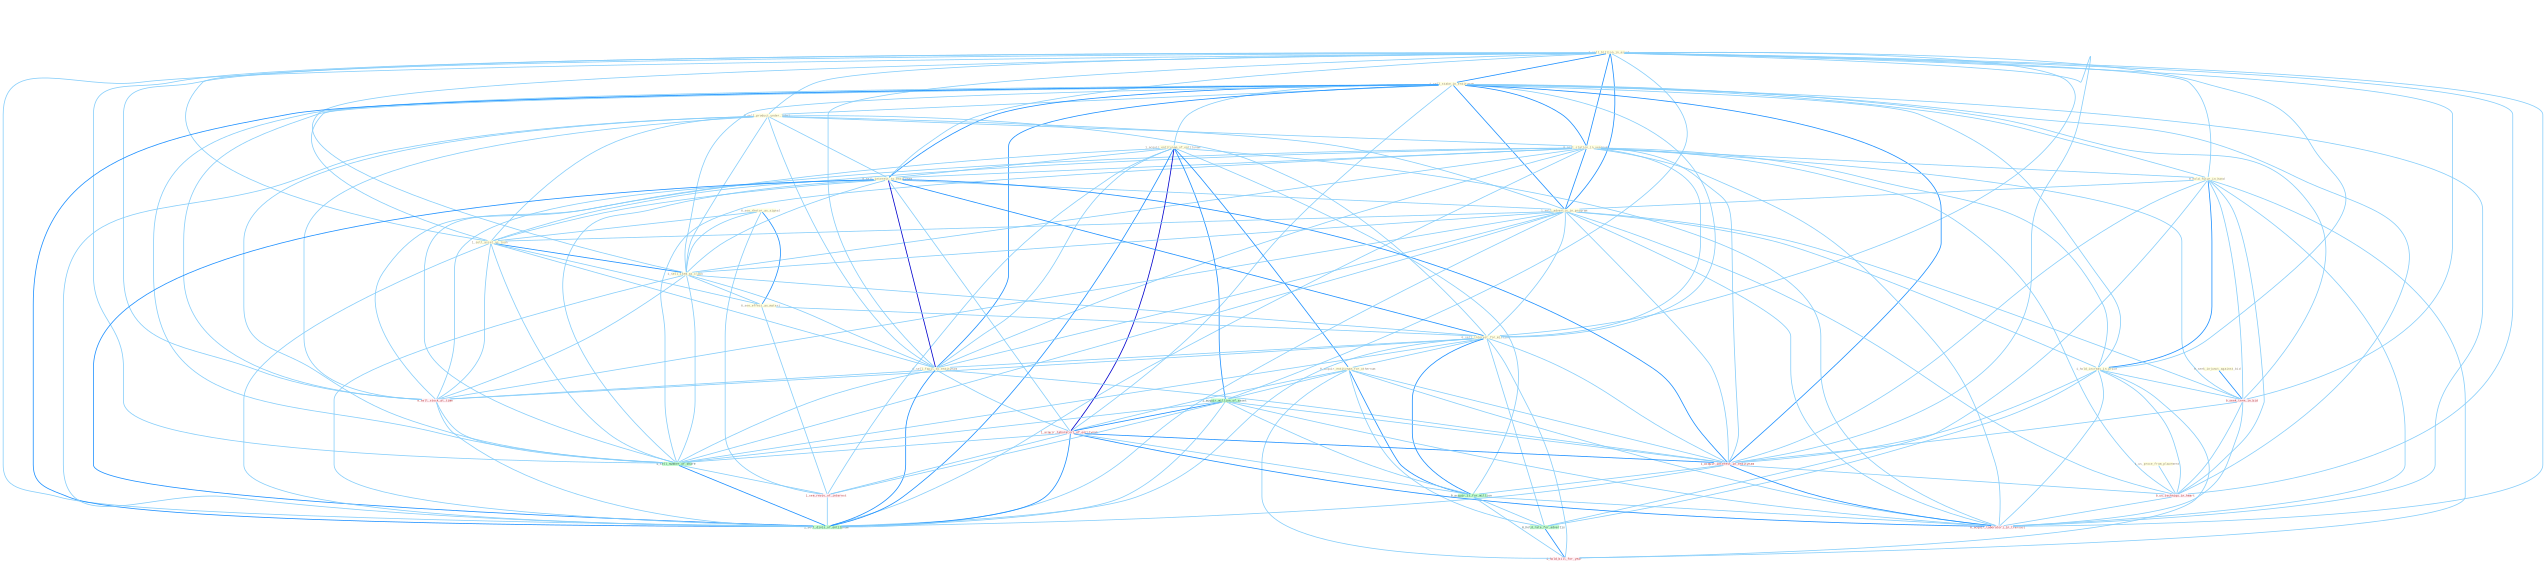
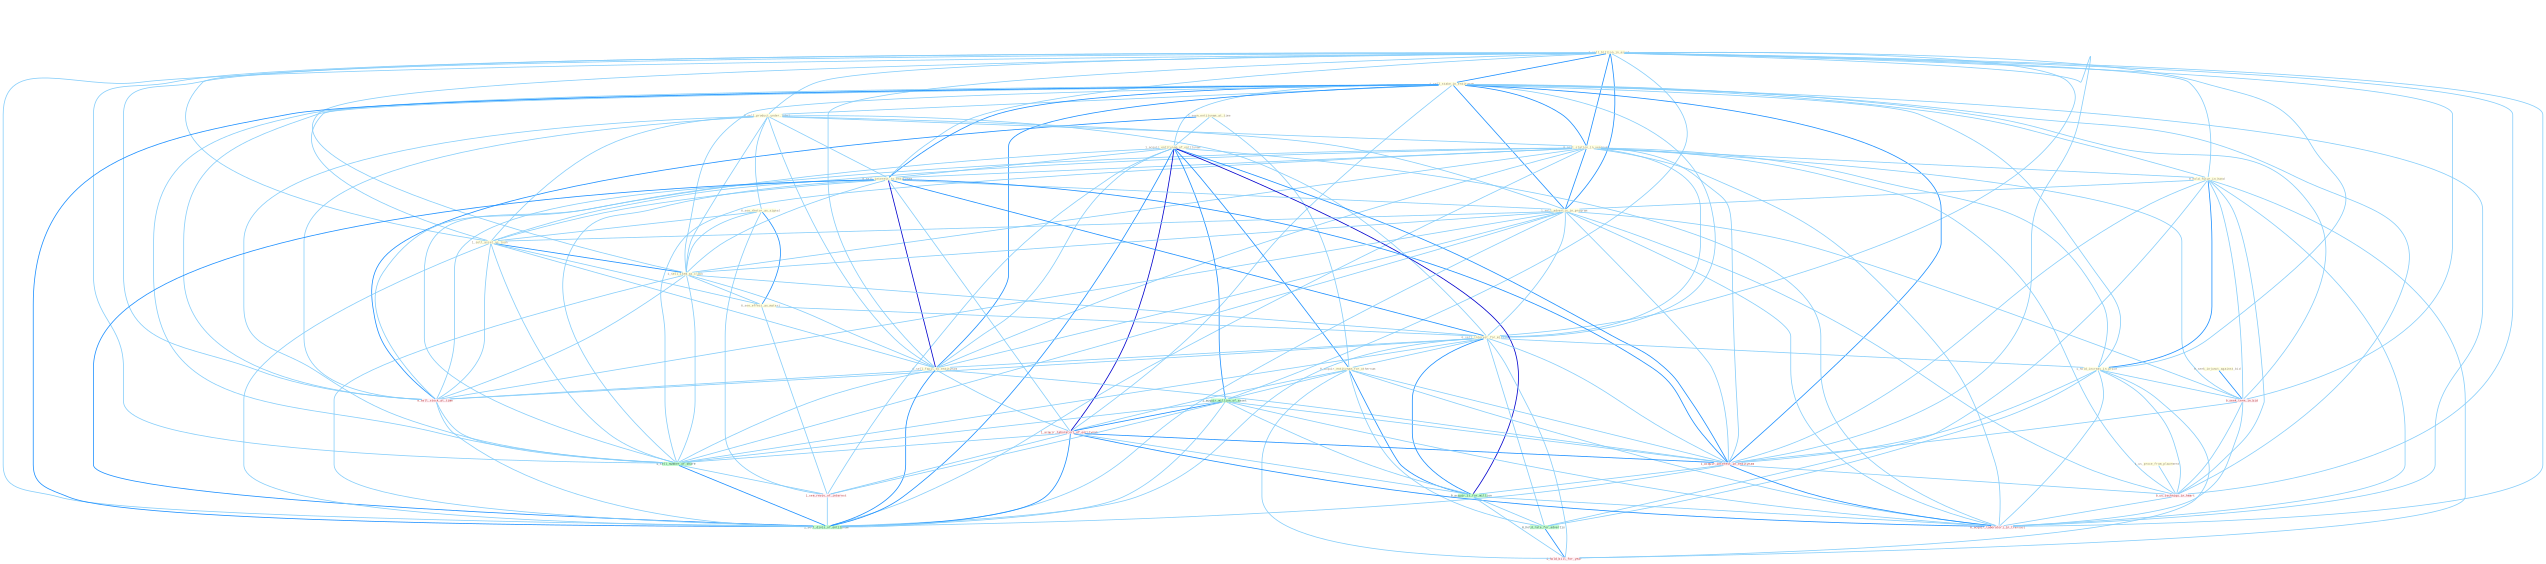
node "1_seen_entitynam_at_time": added
edge "1_sell_advertis_in_program" -- "1_hold_increas_in_price": now "0_sell_interest_for_million" -- "1_hold_increas_in_price"
edge "1_acquir_entitynam_of_entitynam" -- "1_acquir_interest_in_entitynam": added
edge "1_acquir_entitynam_of_entitynam" -- "0_acquir_it_for_million": color #87cefa -> #0000cd
edge "0_sell_product_under_label" -- "1_sell_divis_of_entitynam": now "0_sell_product_under_label" -- "0_see_rhetor_as_signal"
